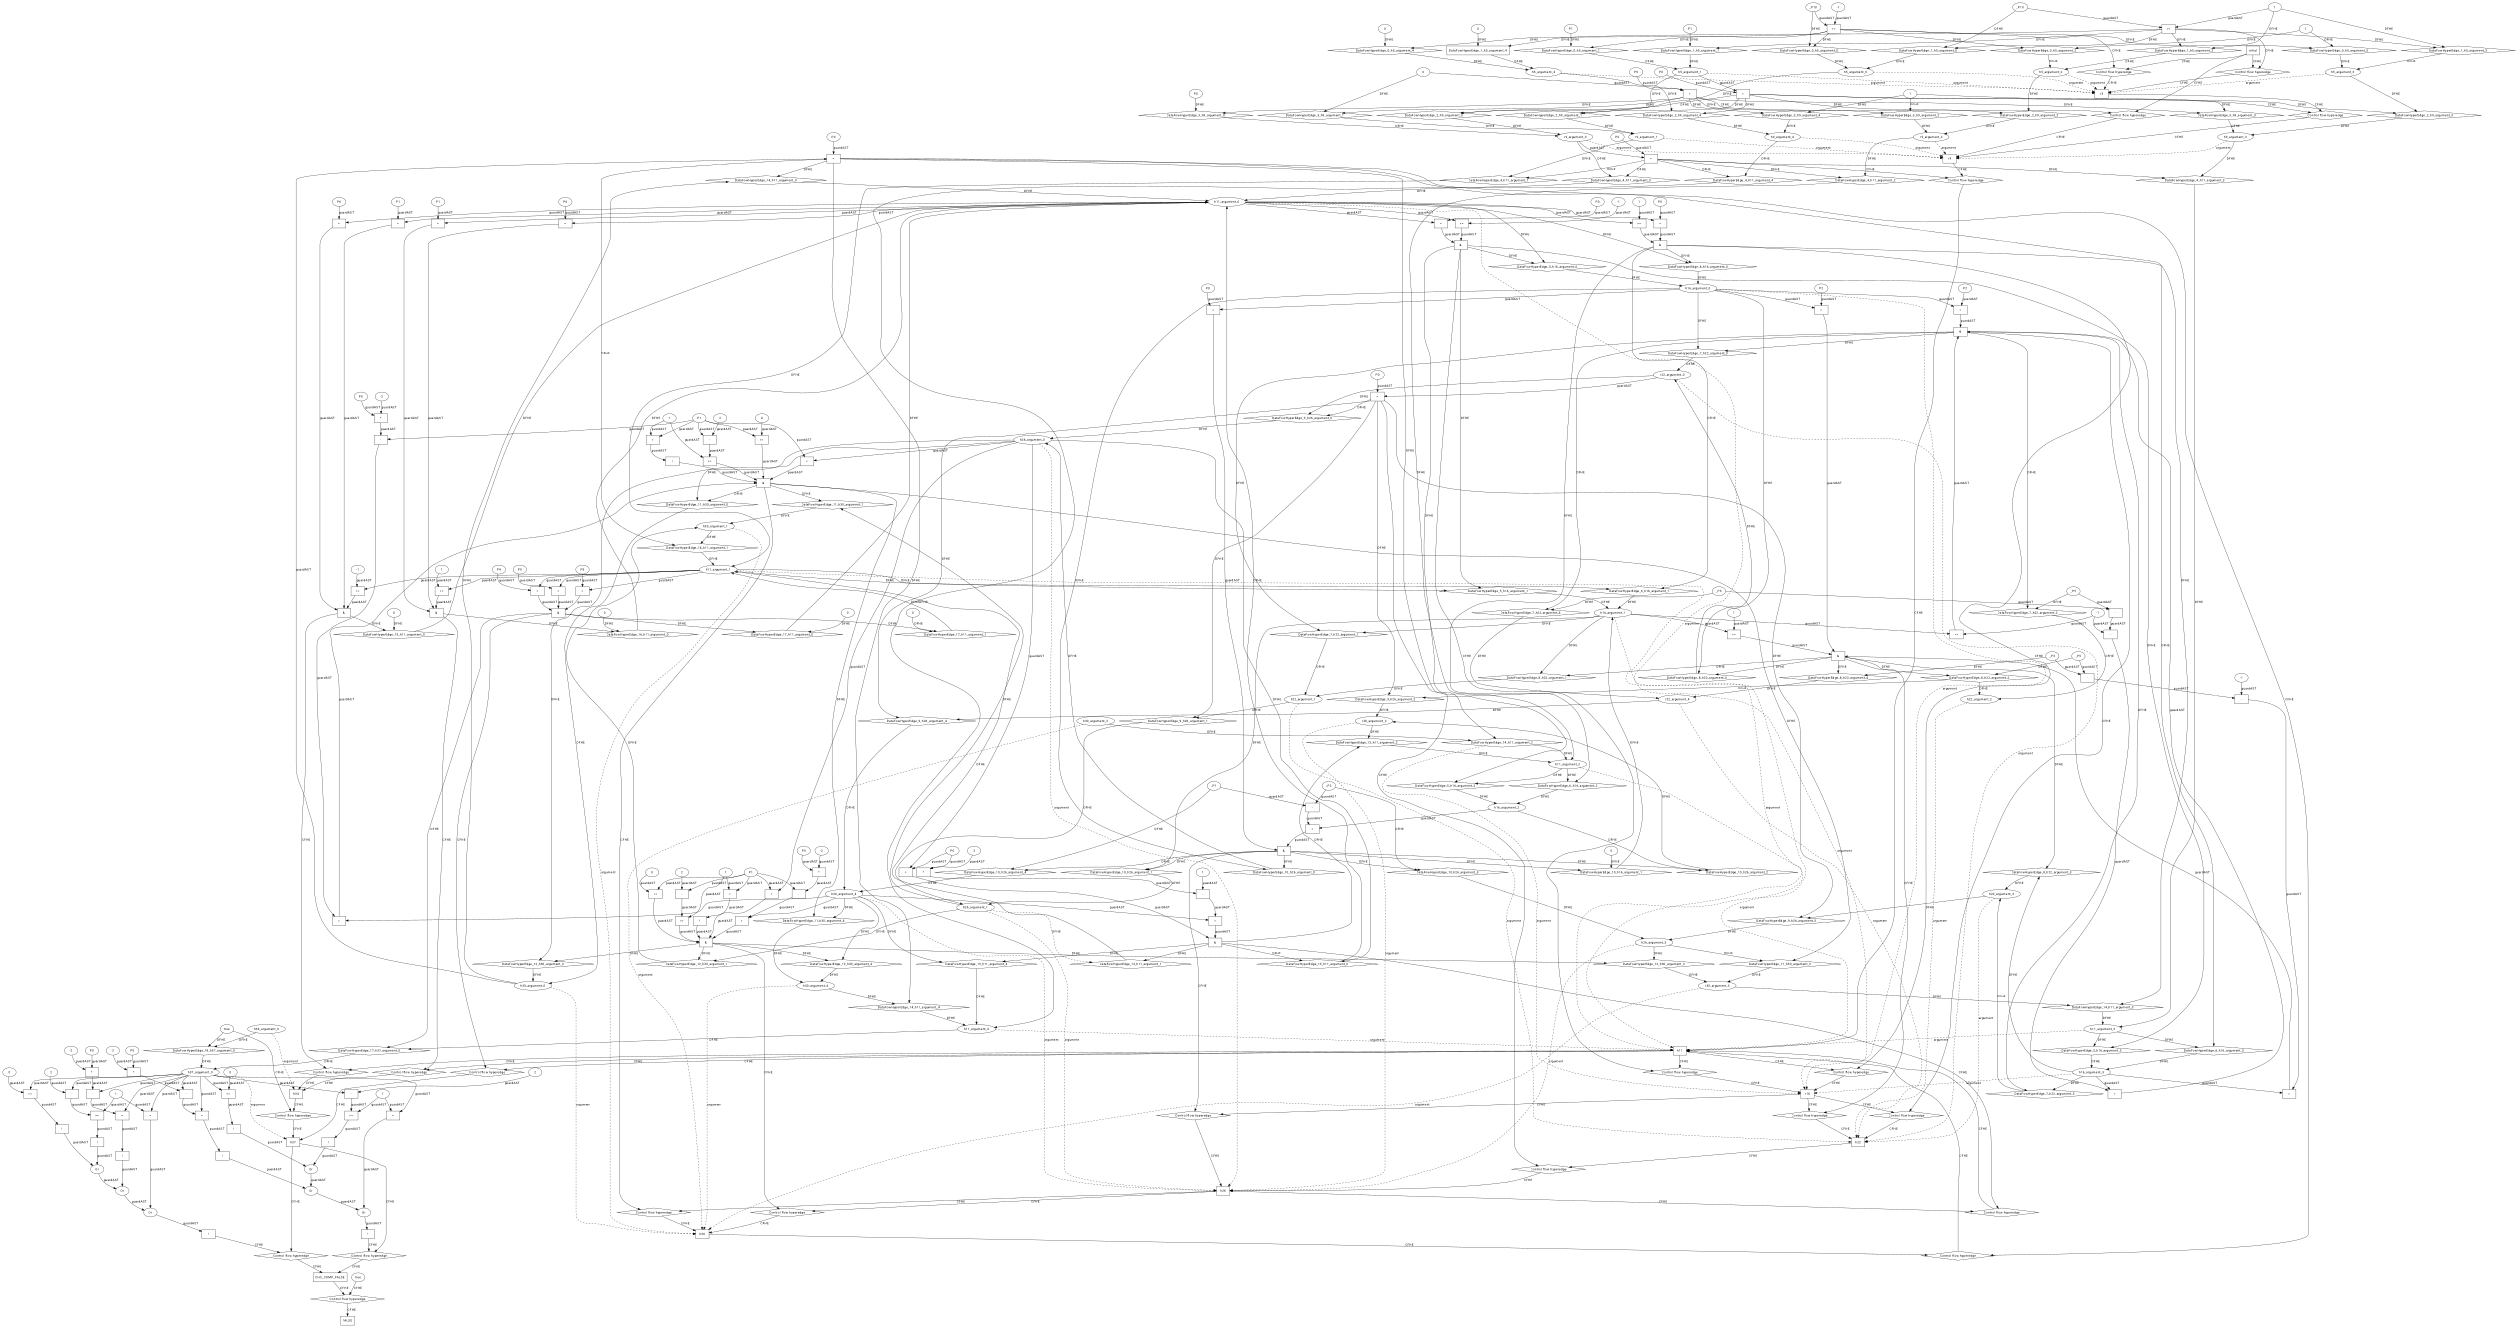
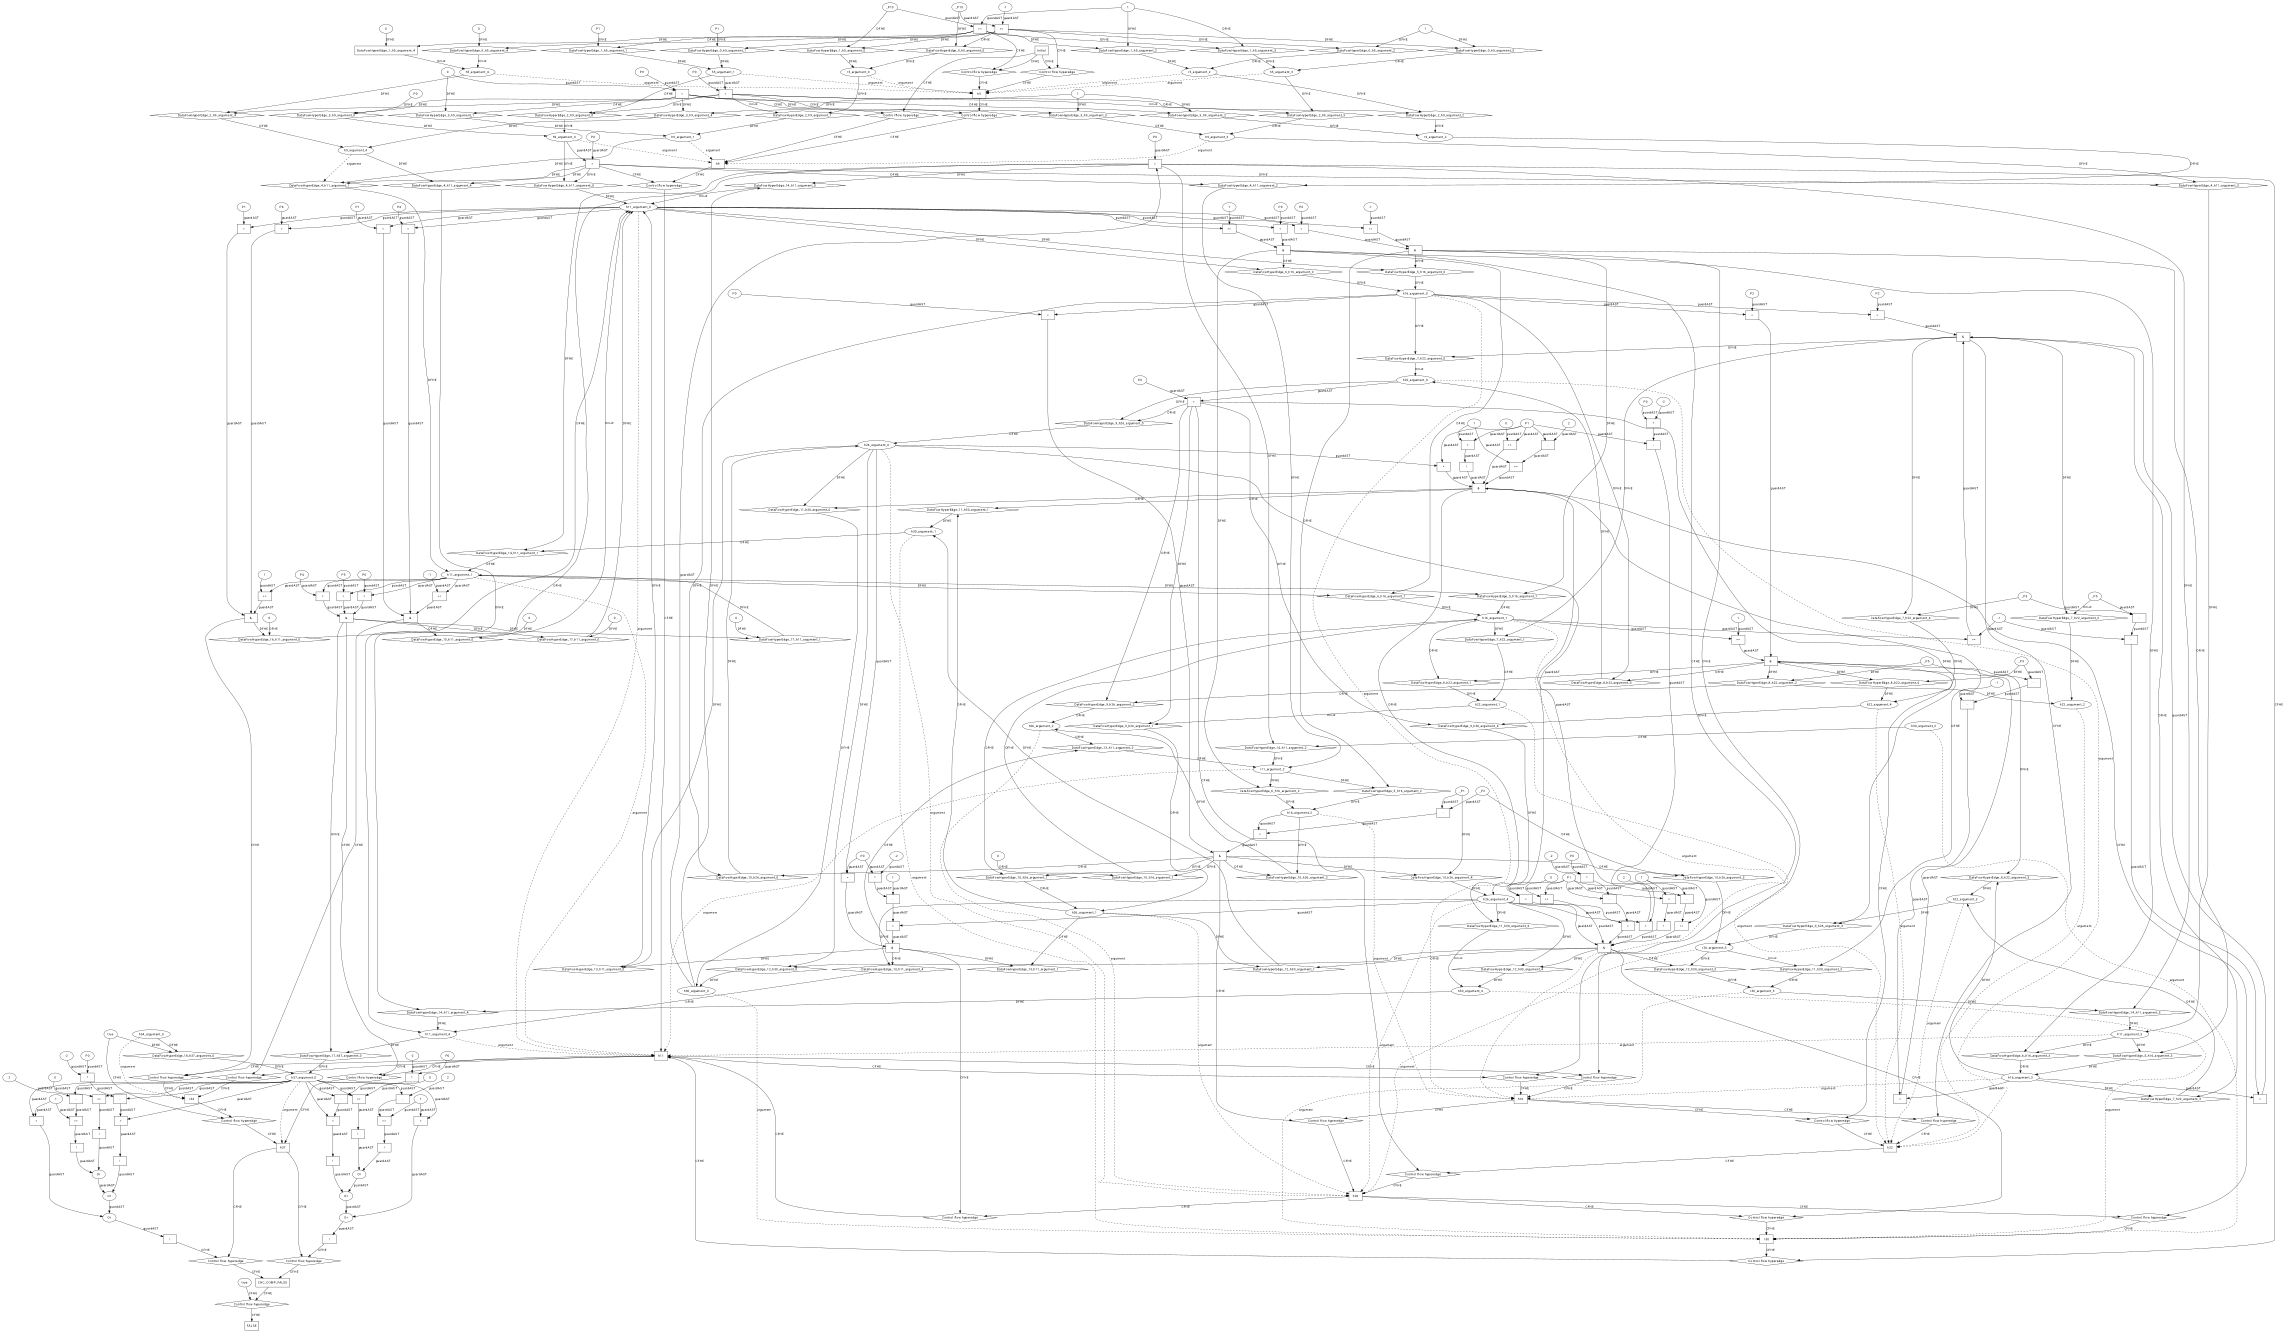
edge "h9_argument_4" -> "h9": now "h9_argument_4" -> "DataFowHyperEdge_4_h11_argument_1"
edge "h9_argument_2" -> "h9": removed, label "argument"
edge "DataFowHyperEdge_13_h11_argument_1" -> "h11_argument_1": removed, label "DFHE"
edge "h26_argument_1" -> "DataFowHyperEdge_13_h11_argument_1": style dashed -> solid
edge "DataFowHyperEdge_14_h11_argument_2" -> "h16": now "h16_argument_2" -> "h16"
